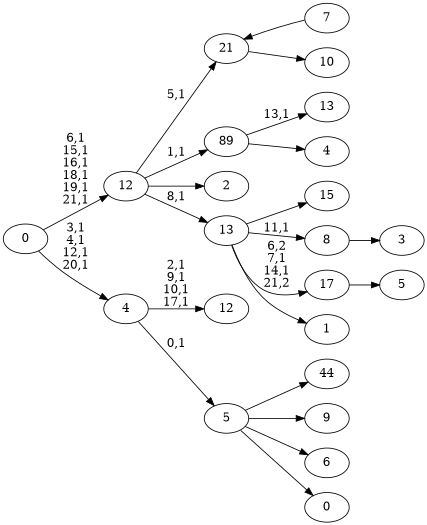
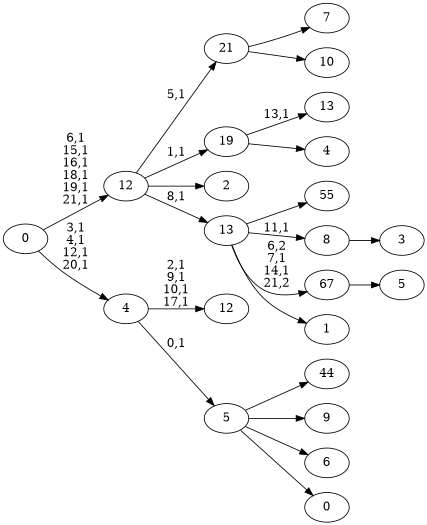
edge "7" -> "21": reversed
node "89": label "89" -> "19"
node "15": label "15" -> "55"
node "17": label "17" -> "67"
